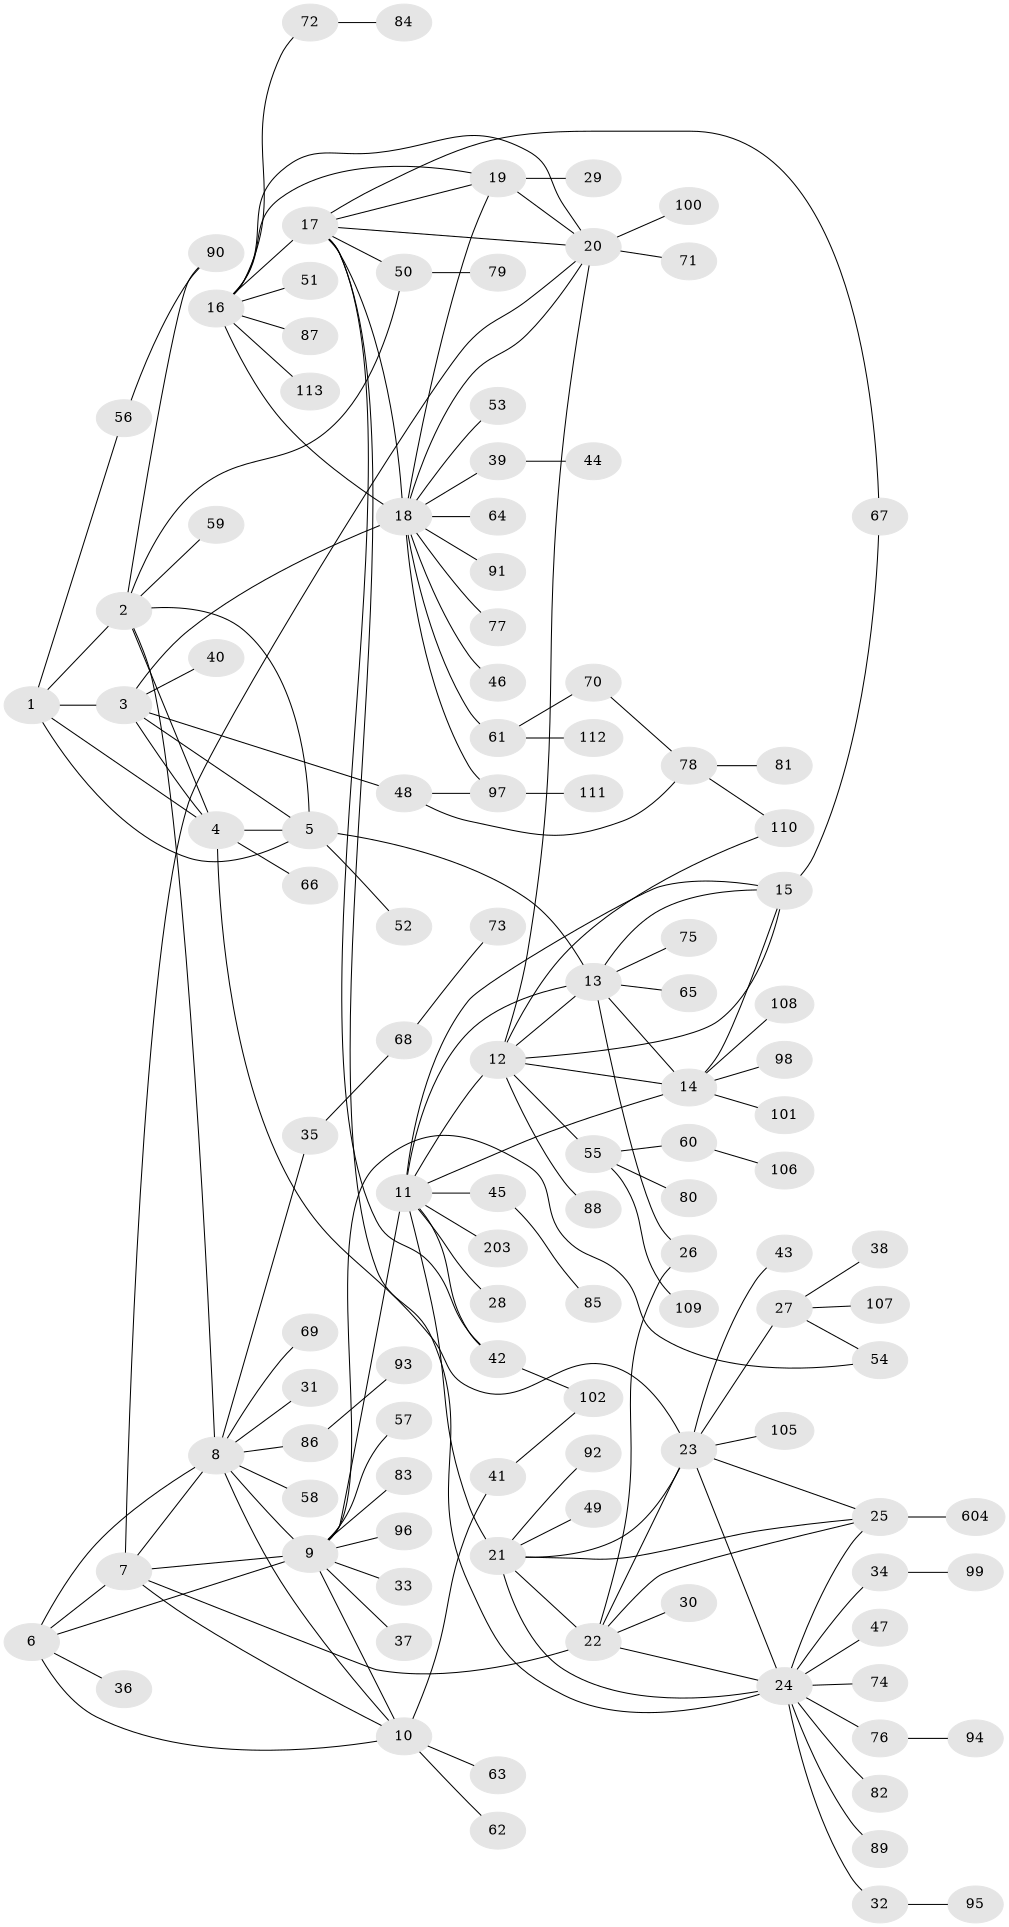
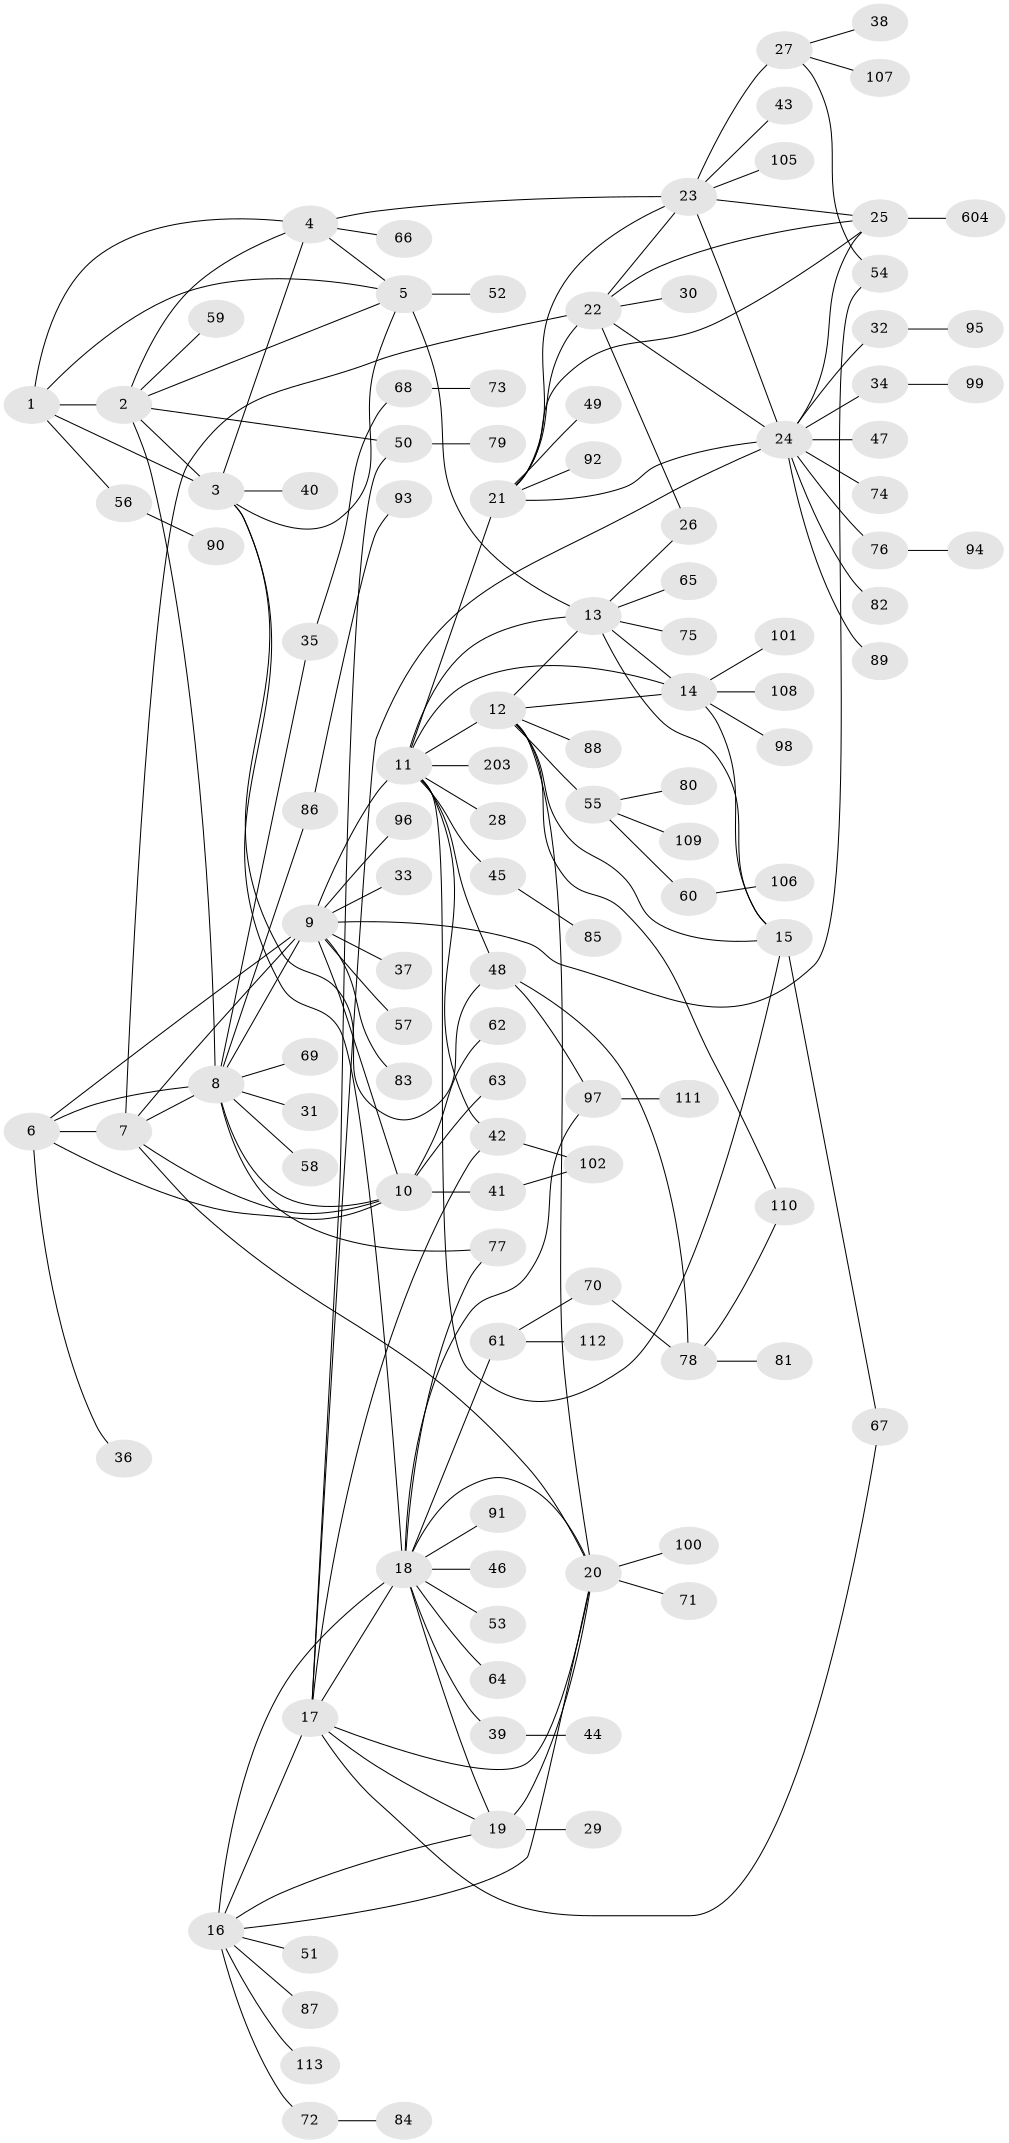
edge "90" -- "2": now "3" -- "2"
edge "11" -- "48": added
edge "8" -- "77": added
